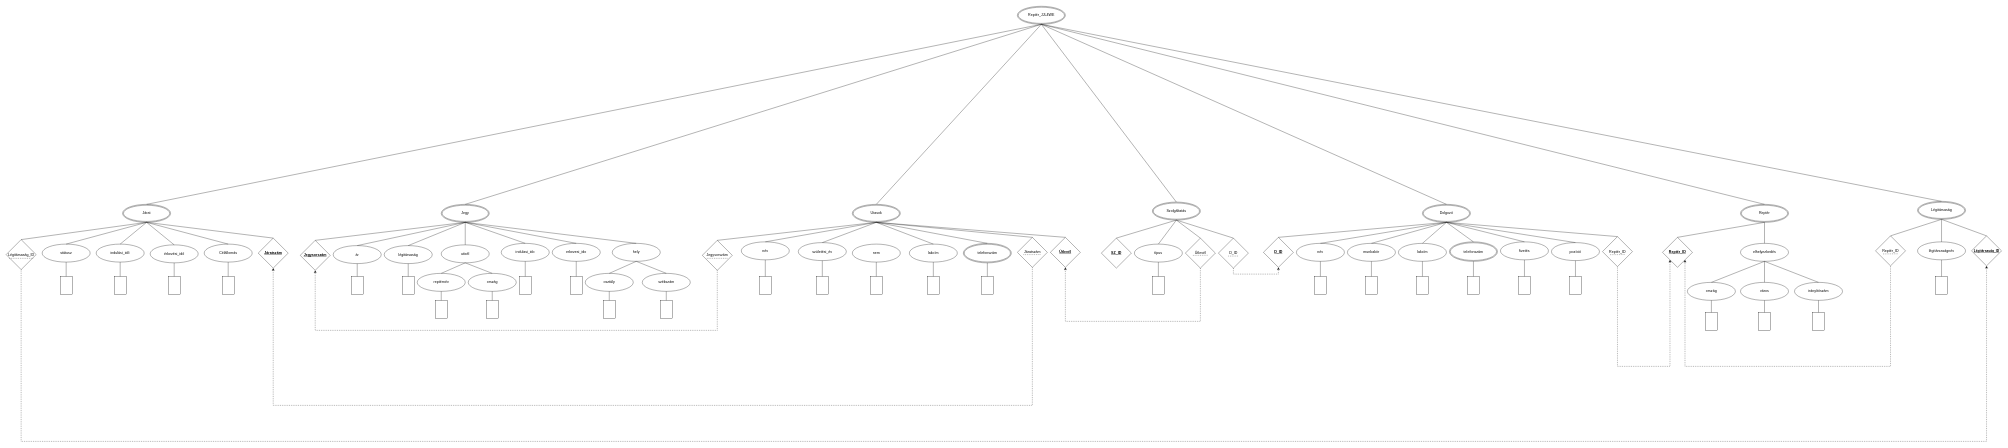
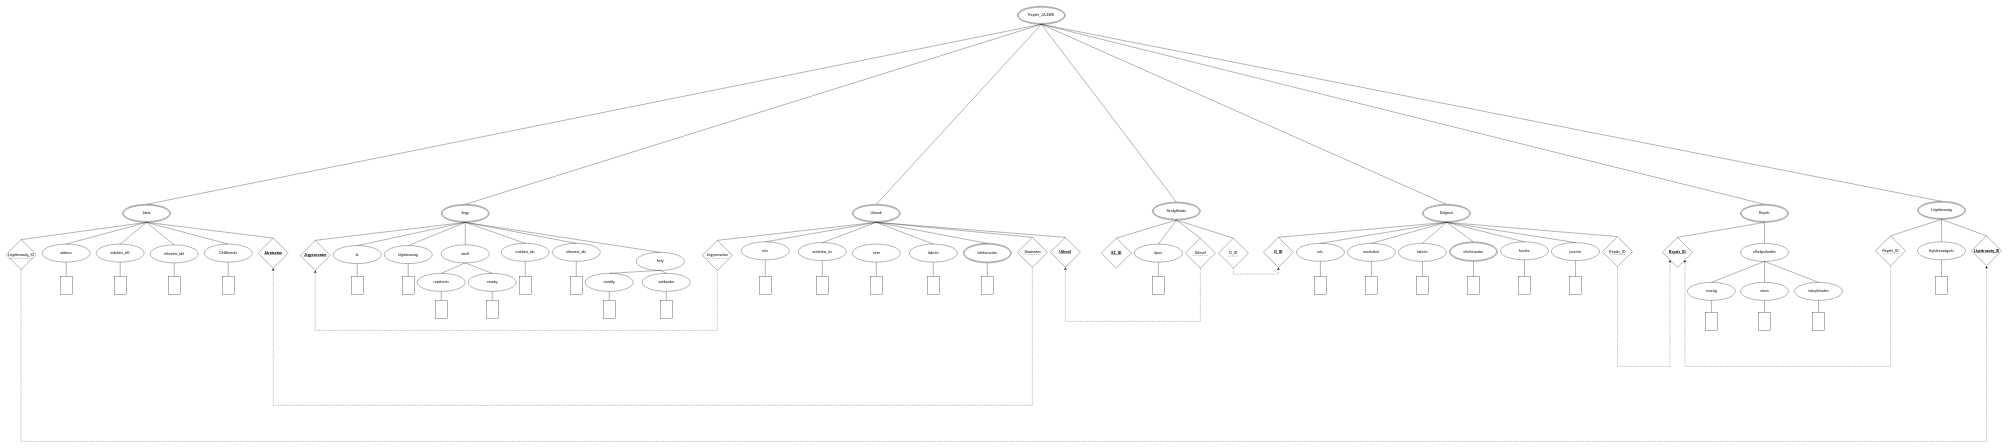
node "hely": moved (636, 252) -> (660, 261)
